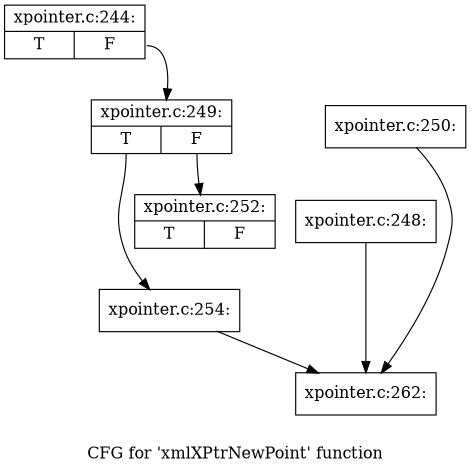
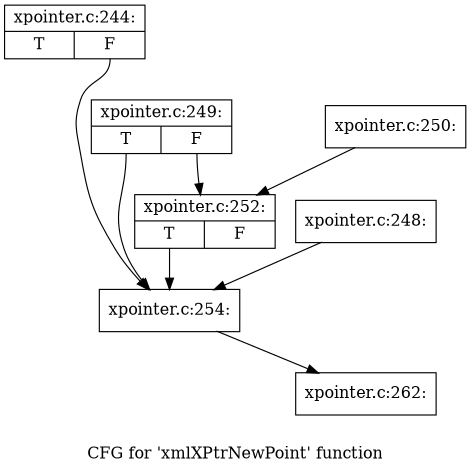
edge "xpointer.c:244:" -> "xpointer.c:249:": now "xpointer.c:244:" -> "xpointer.c:254:"
edge "xpointer.c:250:" -> "xpointer.c:262:": now "xpointer.c:250:" -> "xpointer.c:252:"
edge "xpointer.c:252:" -> "xpointer.c:254:": added
edge "xpointer.c:248:" -> "xpointer.c:262:": now "xpointer.c:248:" -> "xpointer.c:254:"
